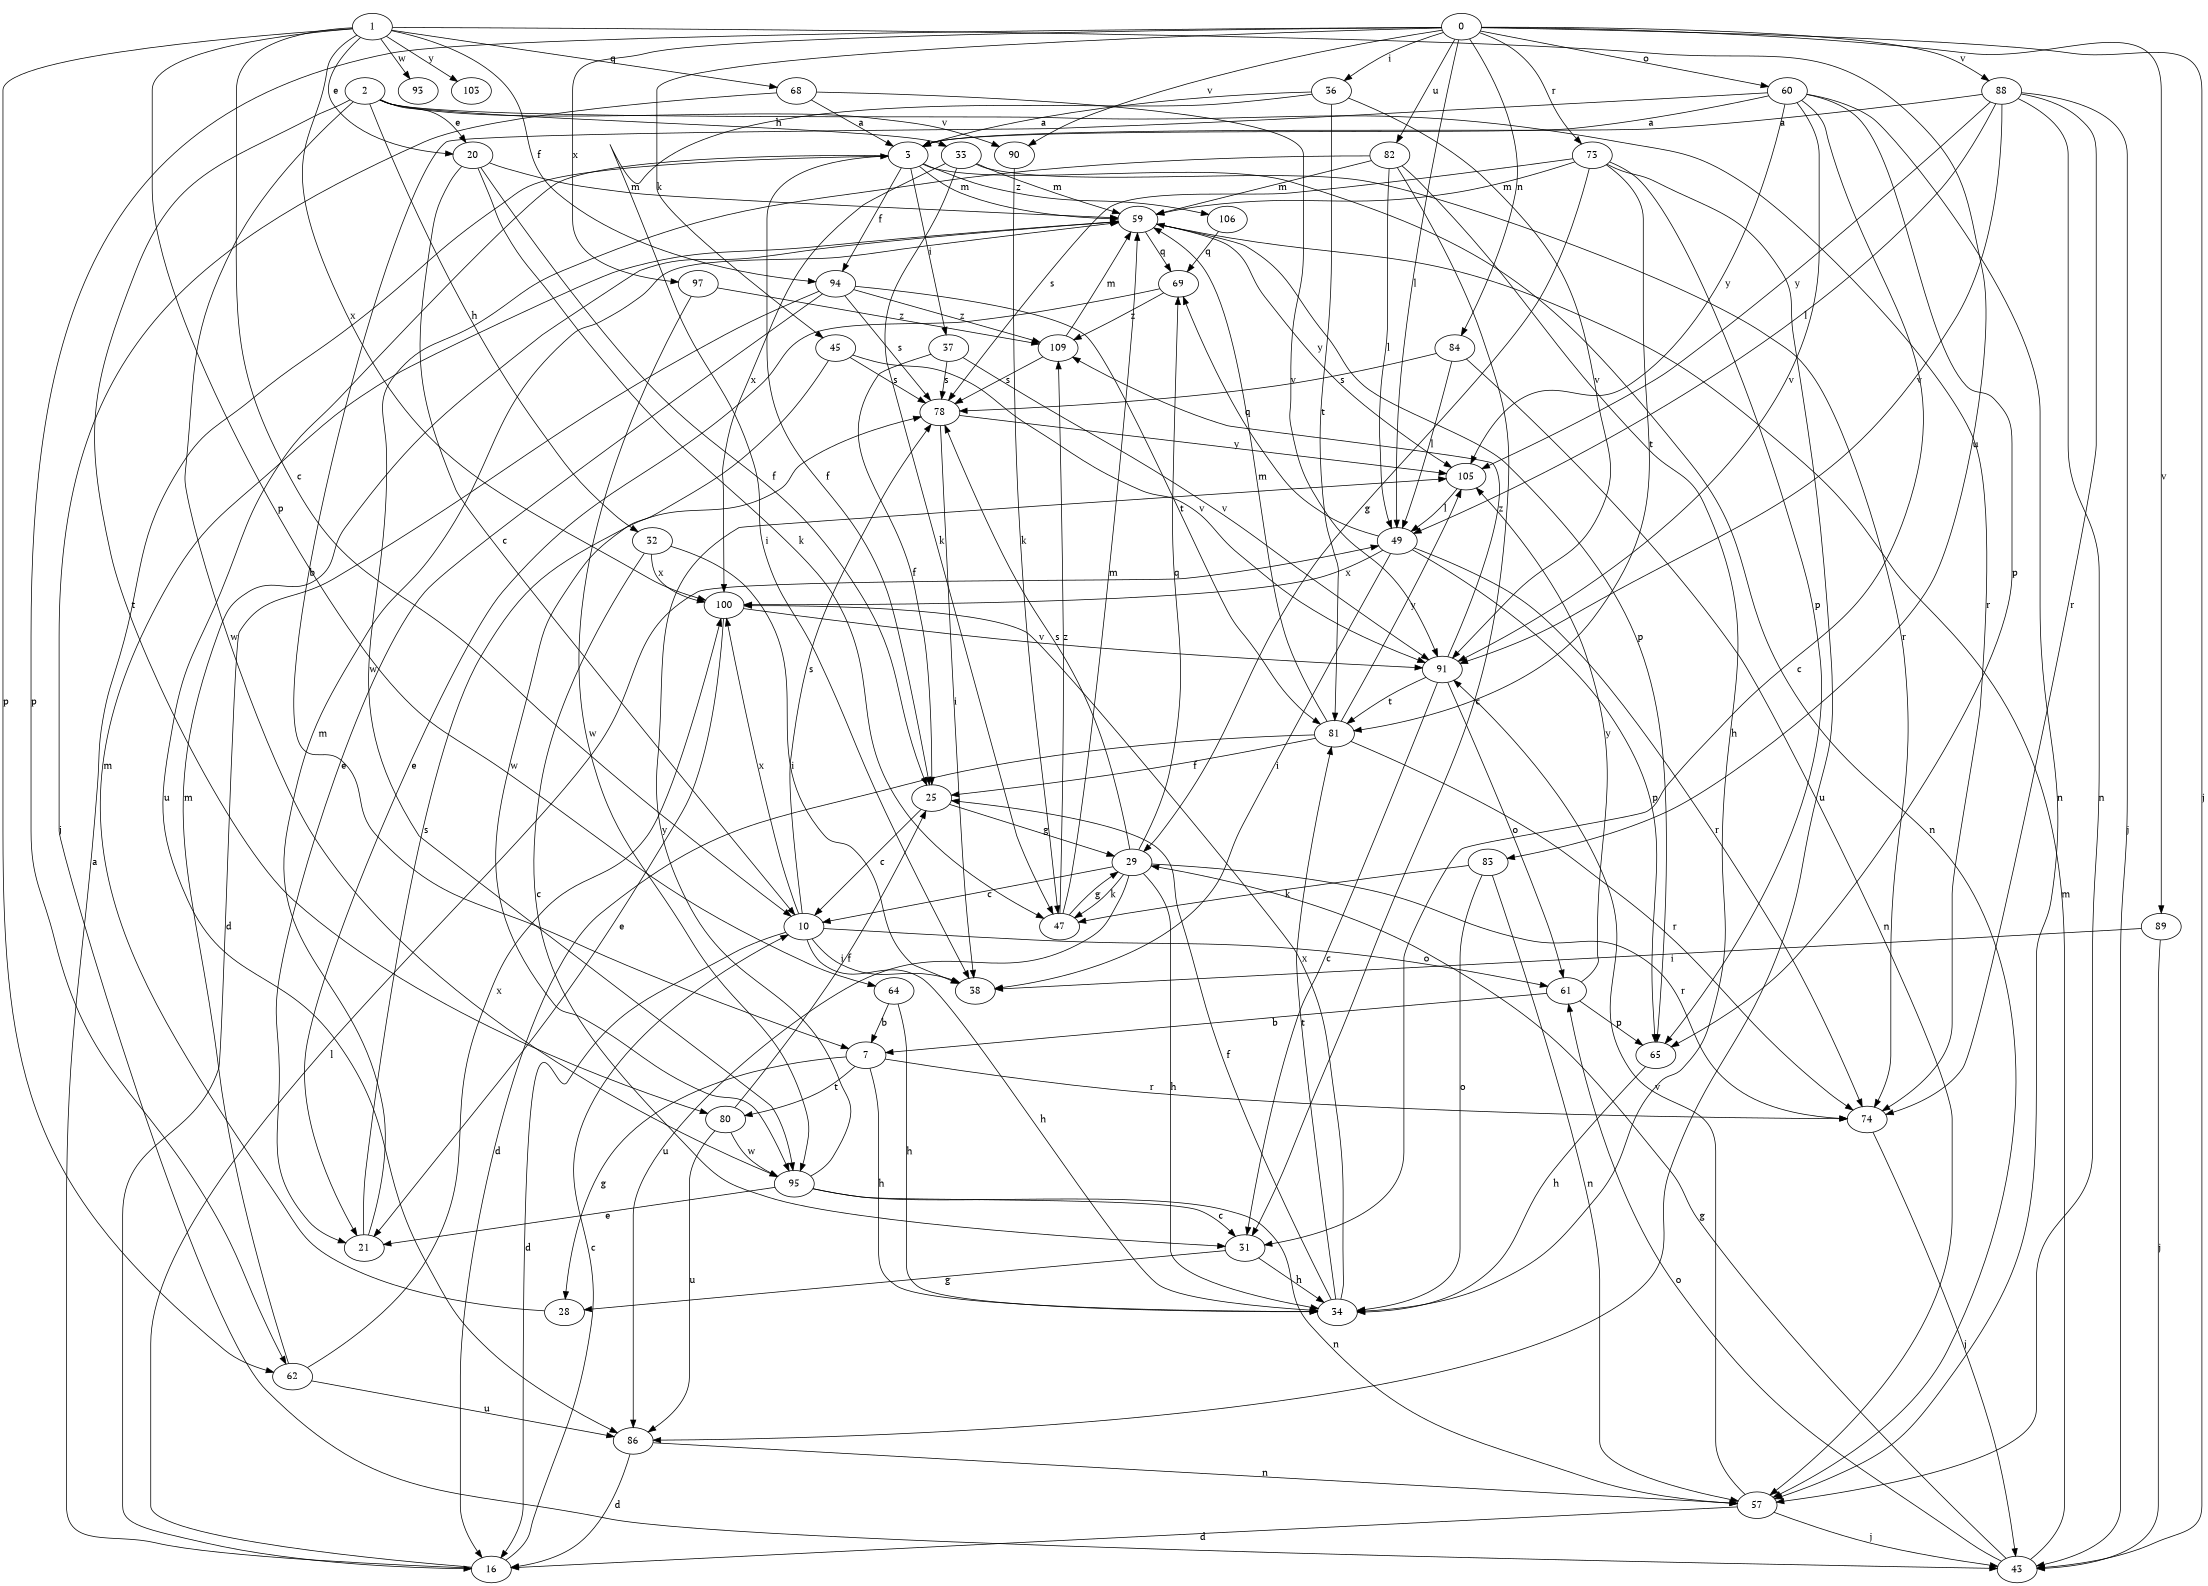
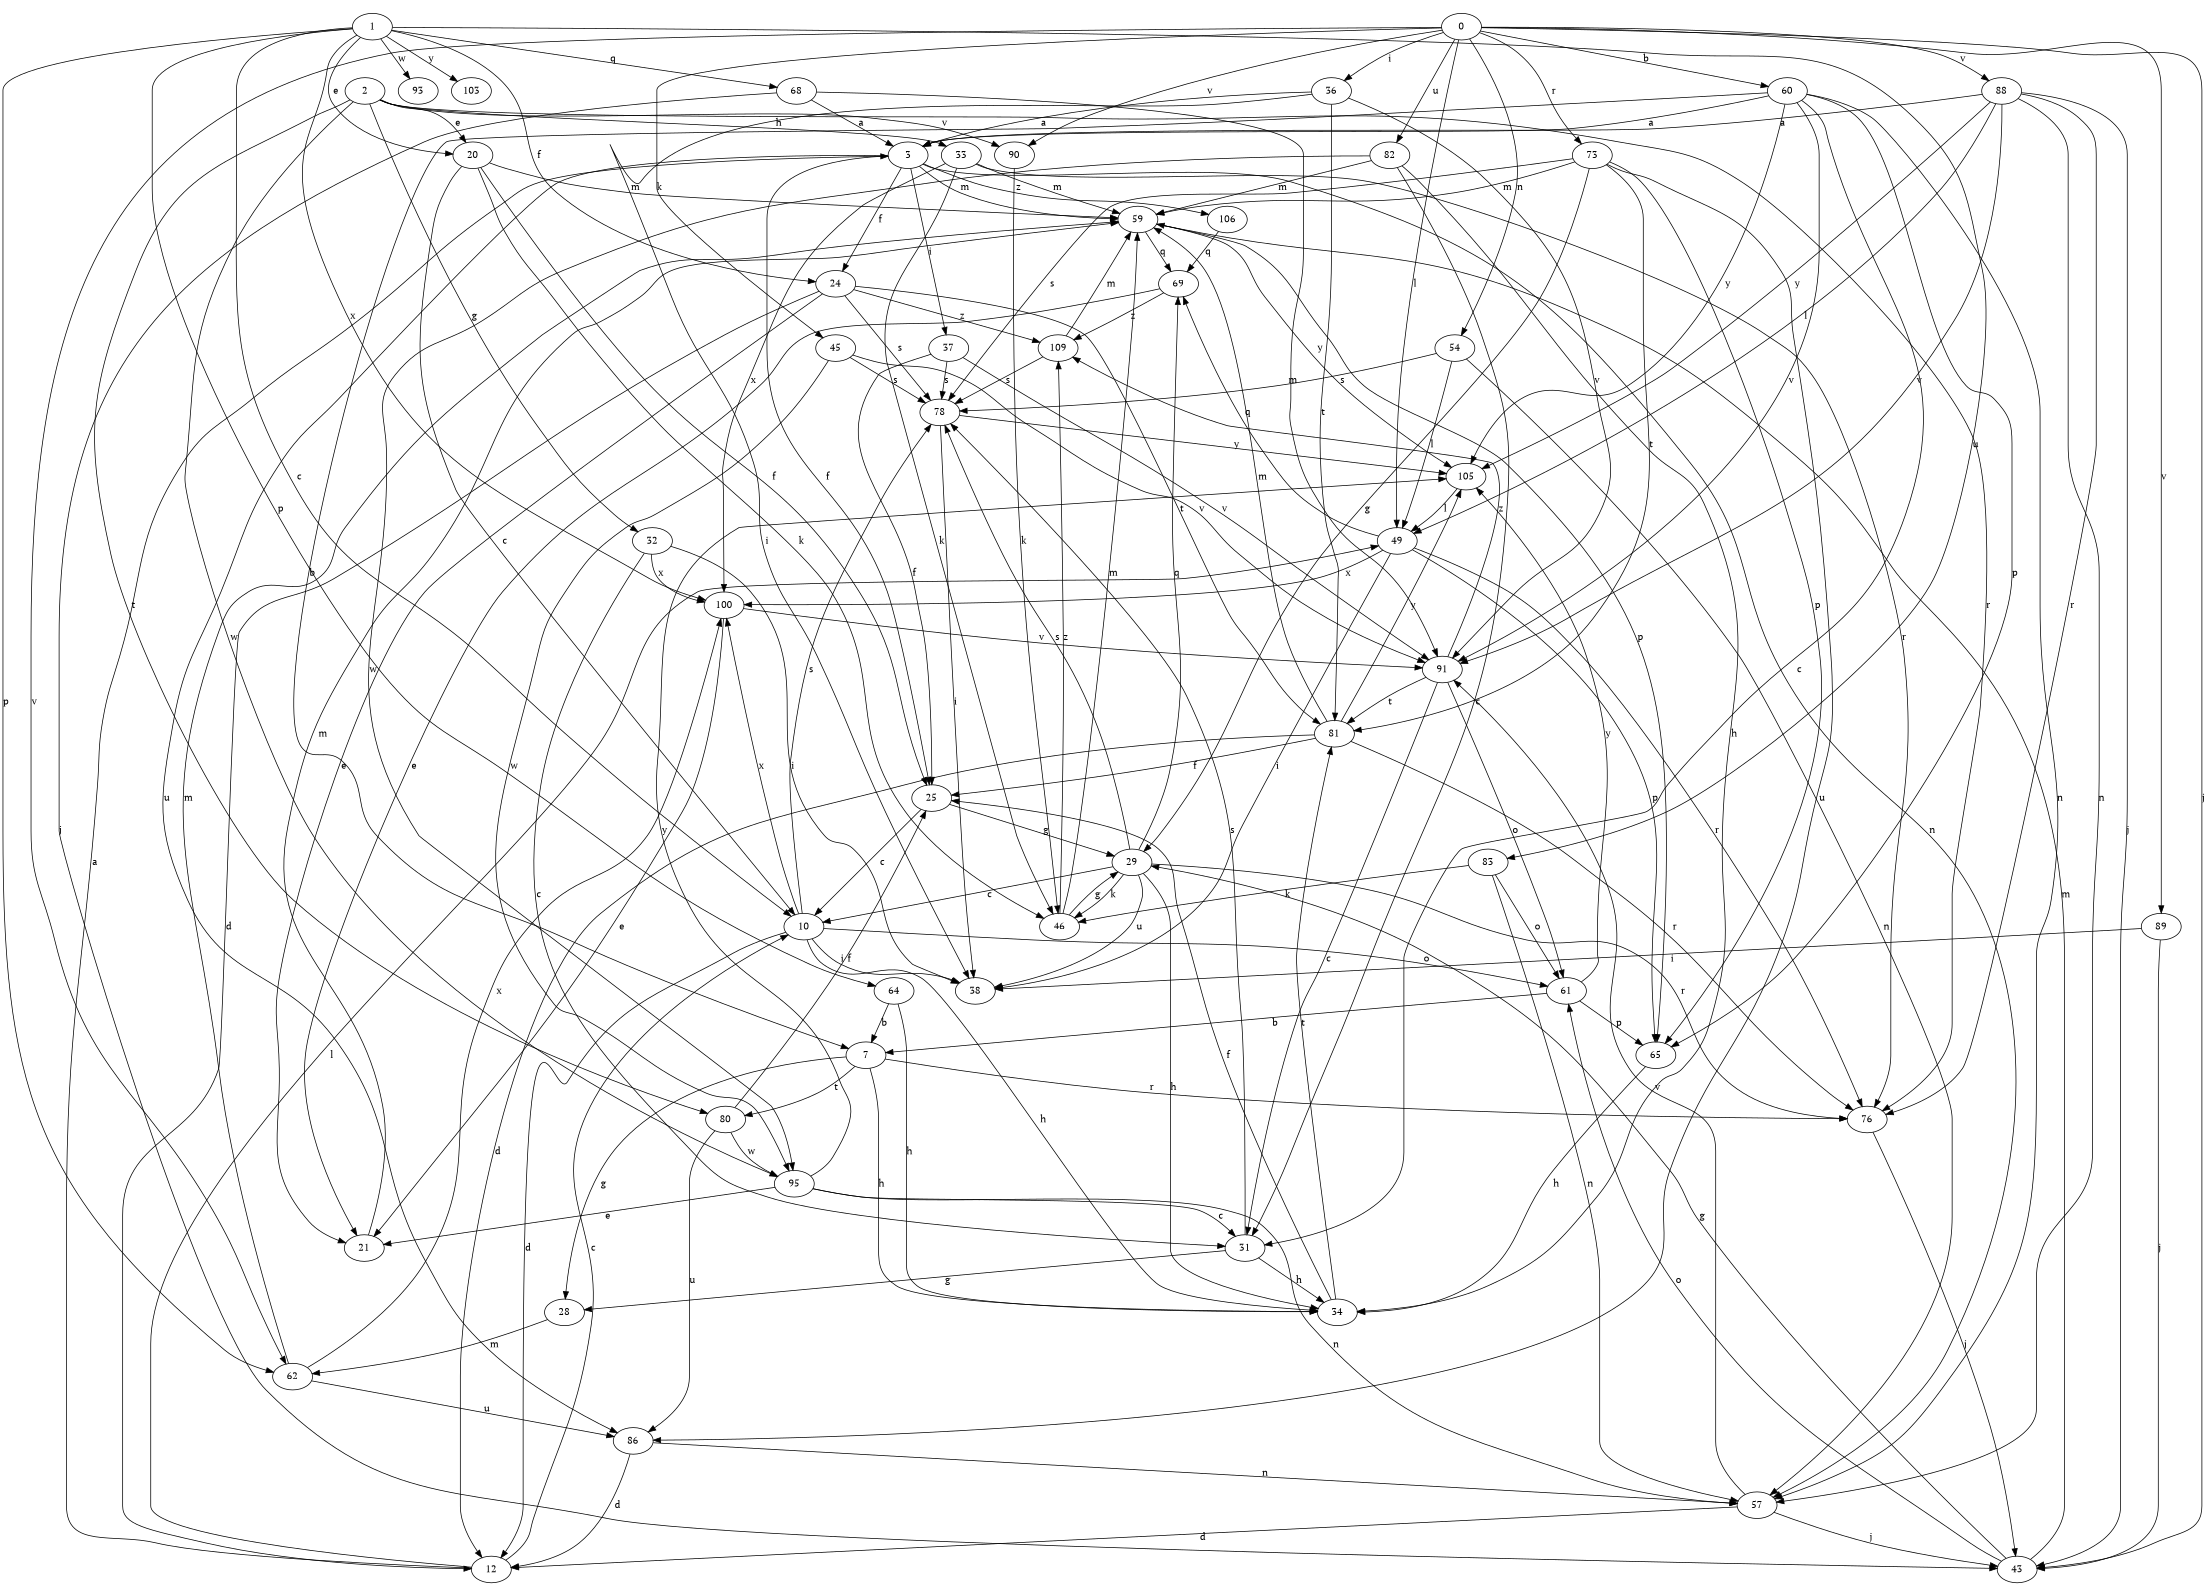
edge "0" -> "60": label "o" -> "b"
node "97": removed
node "94": label "94" -> "24"
edge "2" -> "32": label "h" -> "g"
edge "82" -> "49": removed, label "l"
node "84": label "84" -> "54"
edge "68" -> "91": label "v" -> "m"
edge "28" -> "59": now "28" -> "62"
edge "21" -> "78": now "31" -> "78"
edge "0" -> "62": label "p" -> "v"
edge "34" -> "100": removed, label "x"
node "47": label "47" -> "46"
edge "29" -> "86": now "29" -> "38"
node "74": label "74" -> "76"
edge "83" -> "34": now "83" -> "61"
node "16": label "16" -> "12"
